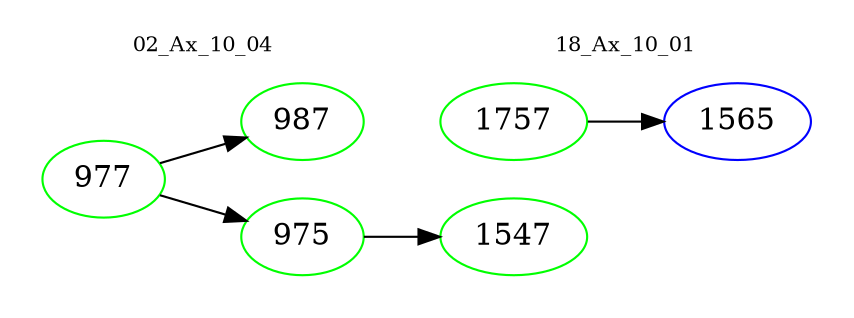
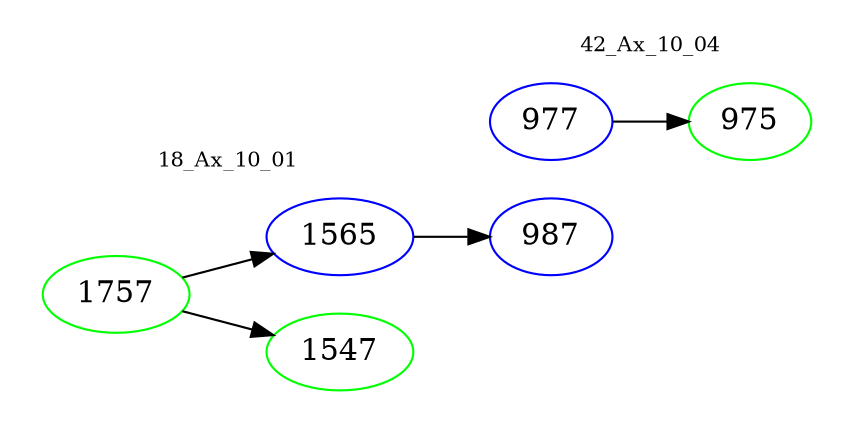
cluster "02_Ax_10_04": label "02_Ax_10_04" -> "42_Ax_10_04"
node "987": color green -> blue
edge "977" -> "987": now "1565" -> "987"
node "977": color green -> blue
edge "975" -> "1547": now "1757" -> "1547"
